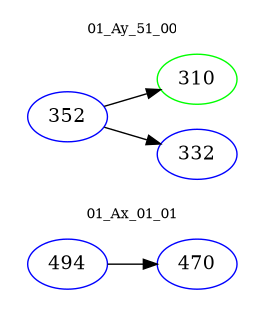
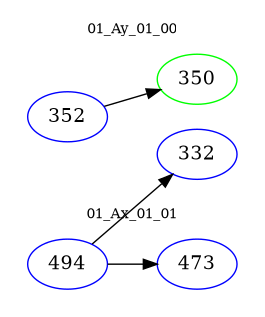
cluster "01_Ay_51_00": label "01_Ay_51_00" -> "01_Ay_01_00"
node "310": label "310" -> "350"
edge "352" -> "332": now "494" -> "332"
node "470": label "470" -> "473"
